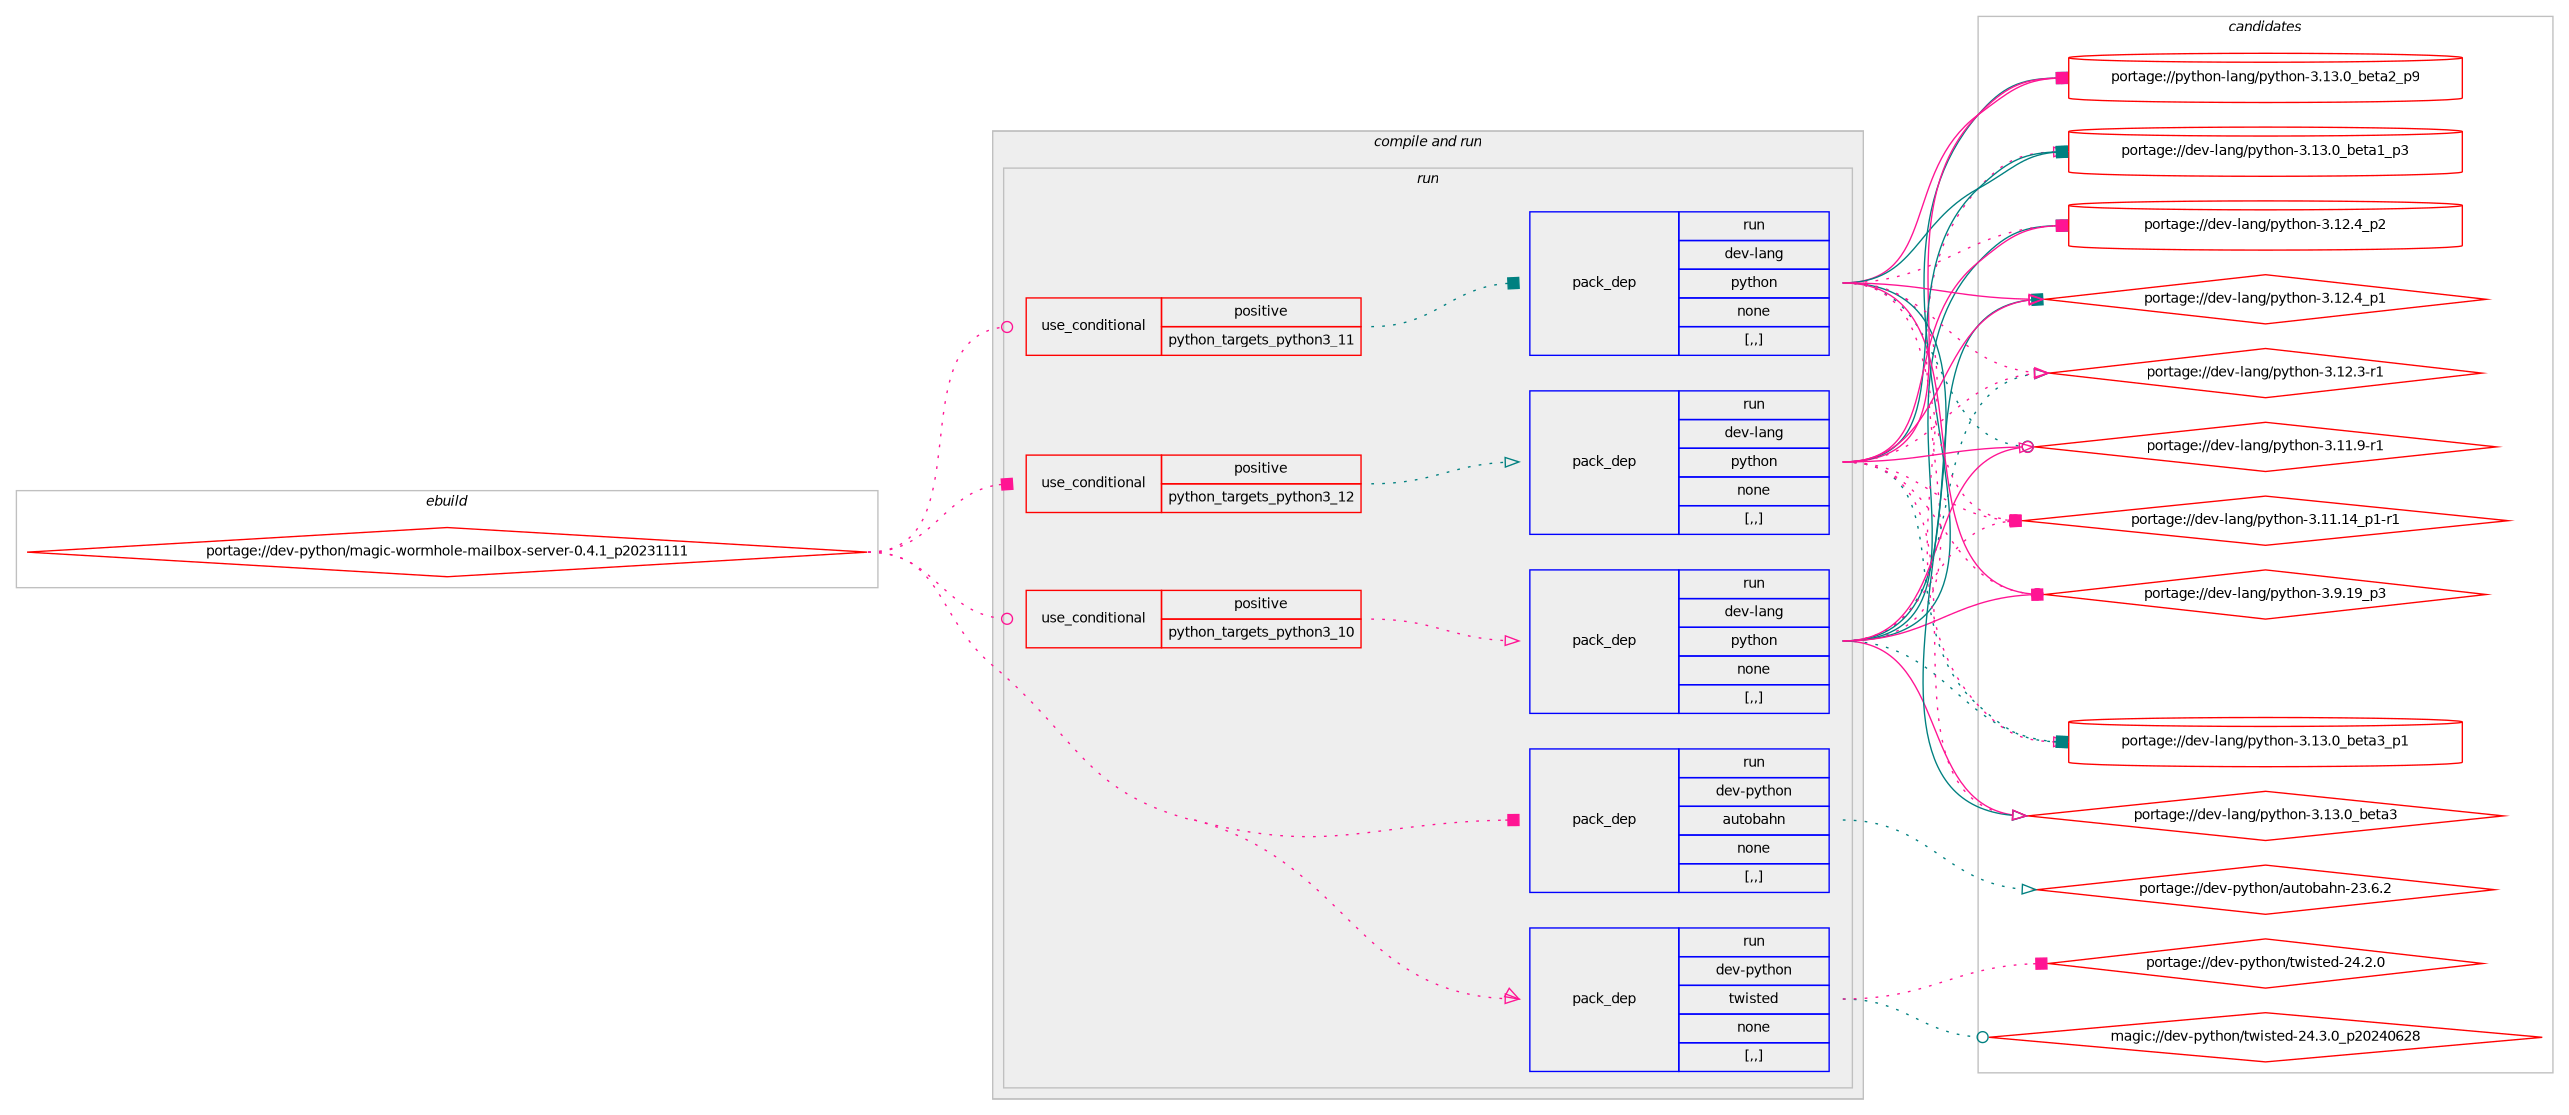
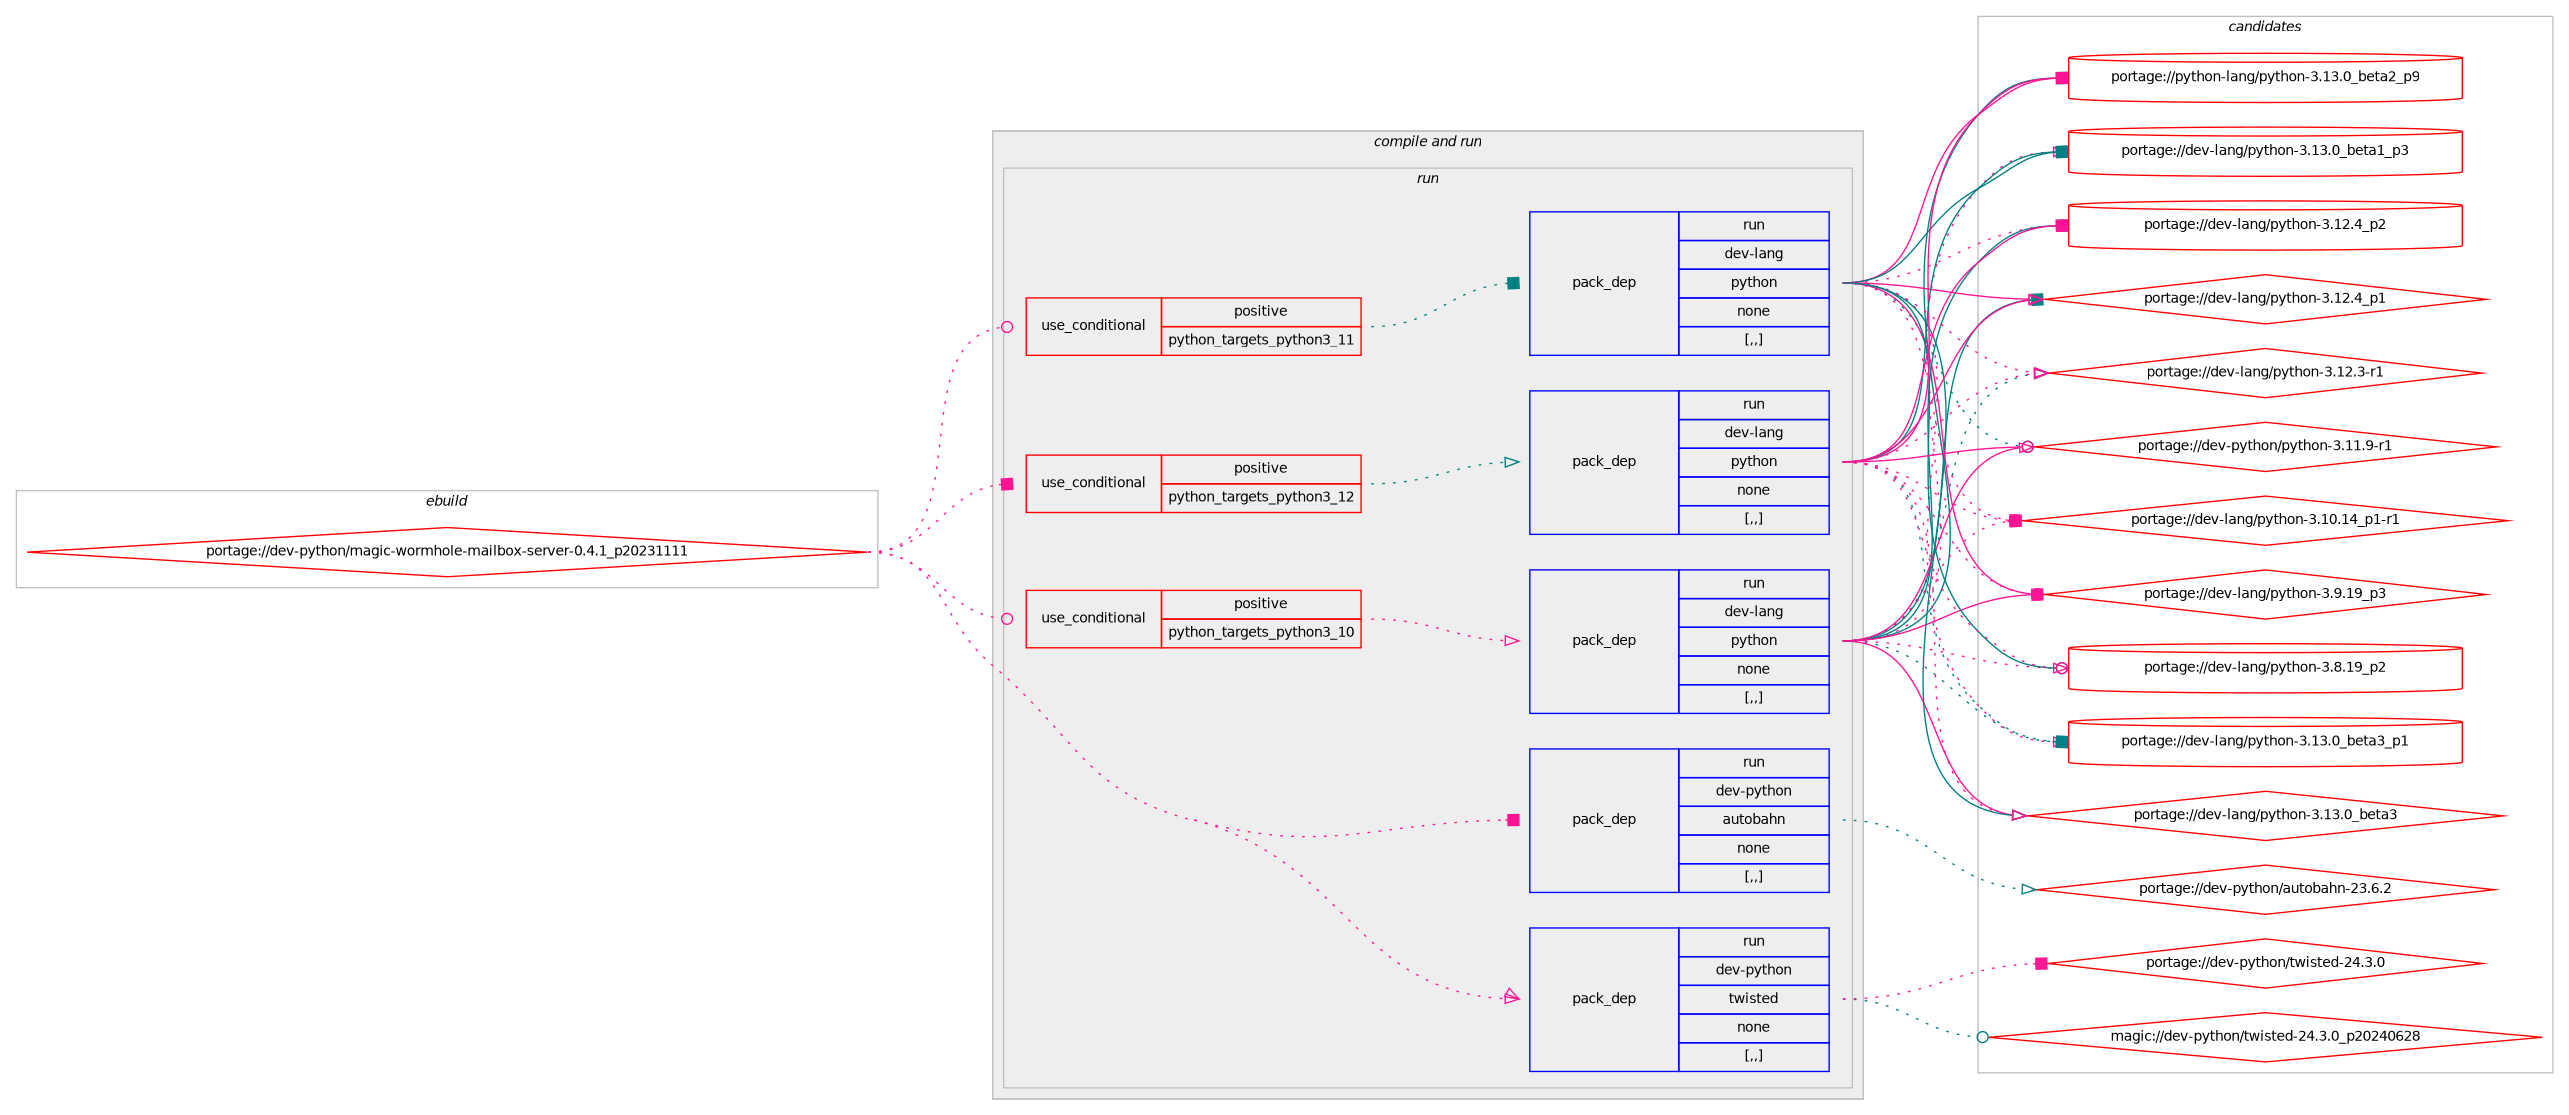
node "portage://dev-lang/python-3.11.9-r1": label "portage://dev-lang/python-3.11.9-r1" -> "portage://dev-python/python-3.11.9-r1"
node "portage://dev-lang/python-3.11.14_p1-r1": label "portage://dev-lang/python-3.11.14_p1-r1" -> "portage://dev-lang/python-3.10.14_p1-r1"
node "portage://dev-lang/python-3.8.19_p2": added
node "portage://dev-python/twisted-24.2.0": label "portage://dev-python/twisted-24.2.0" -> "portage://dev-python/twisted-24.3.0"
